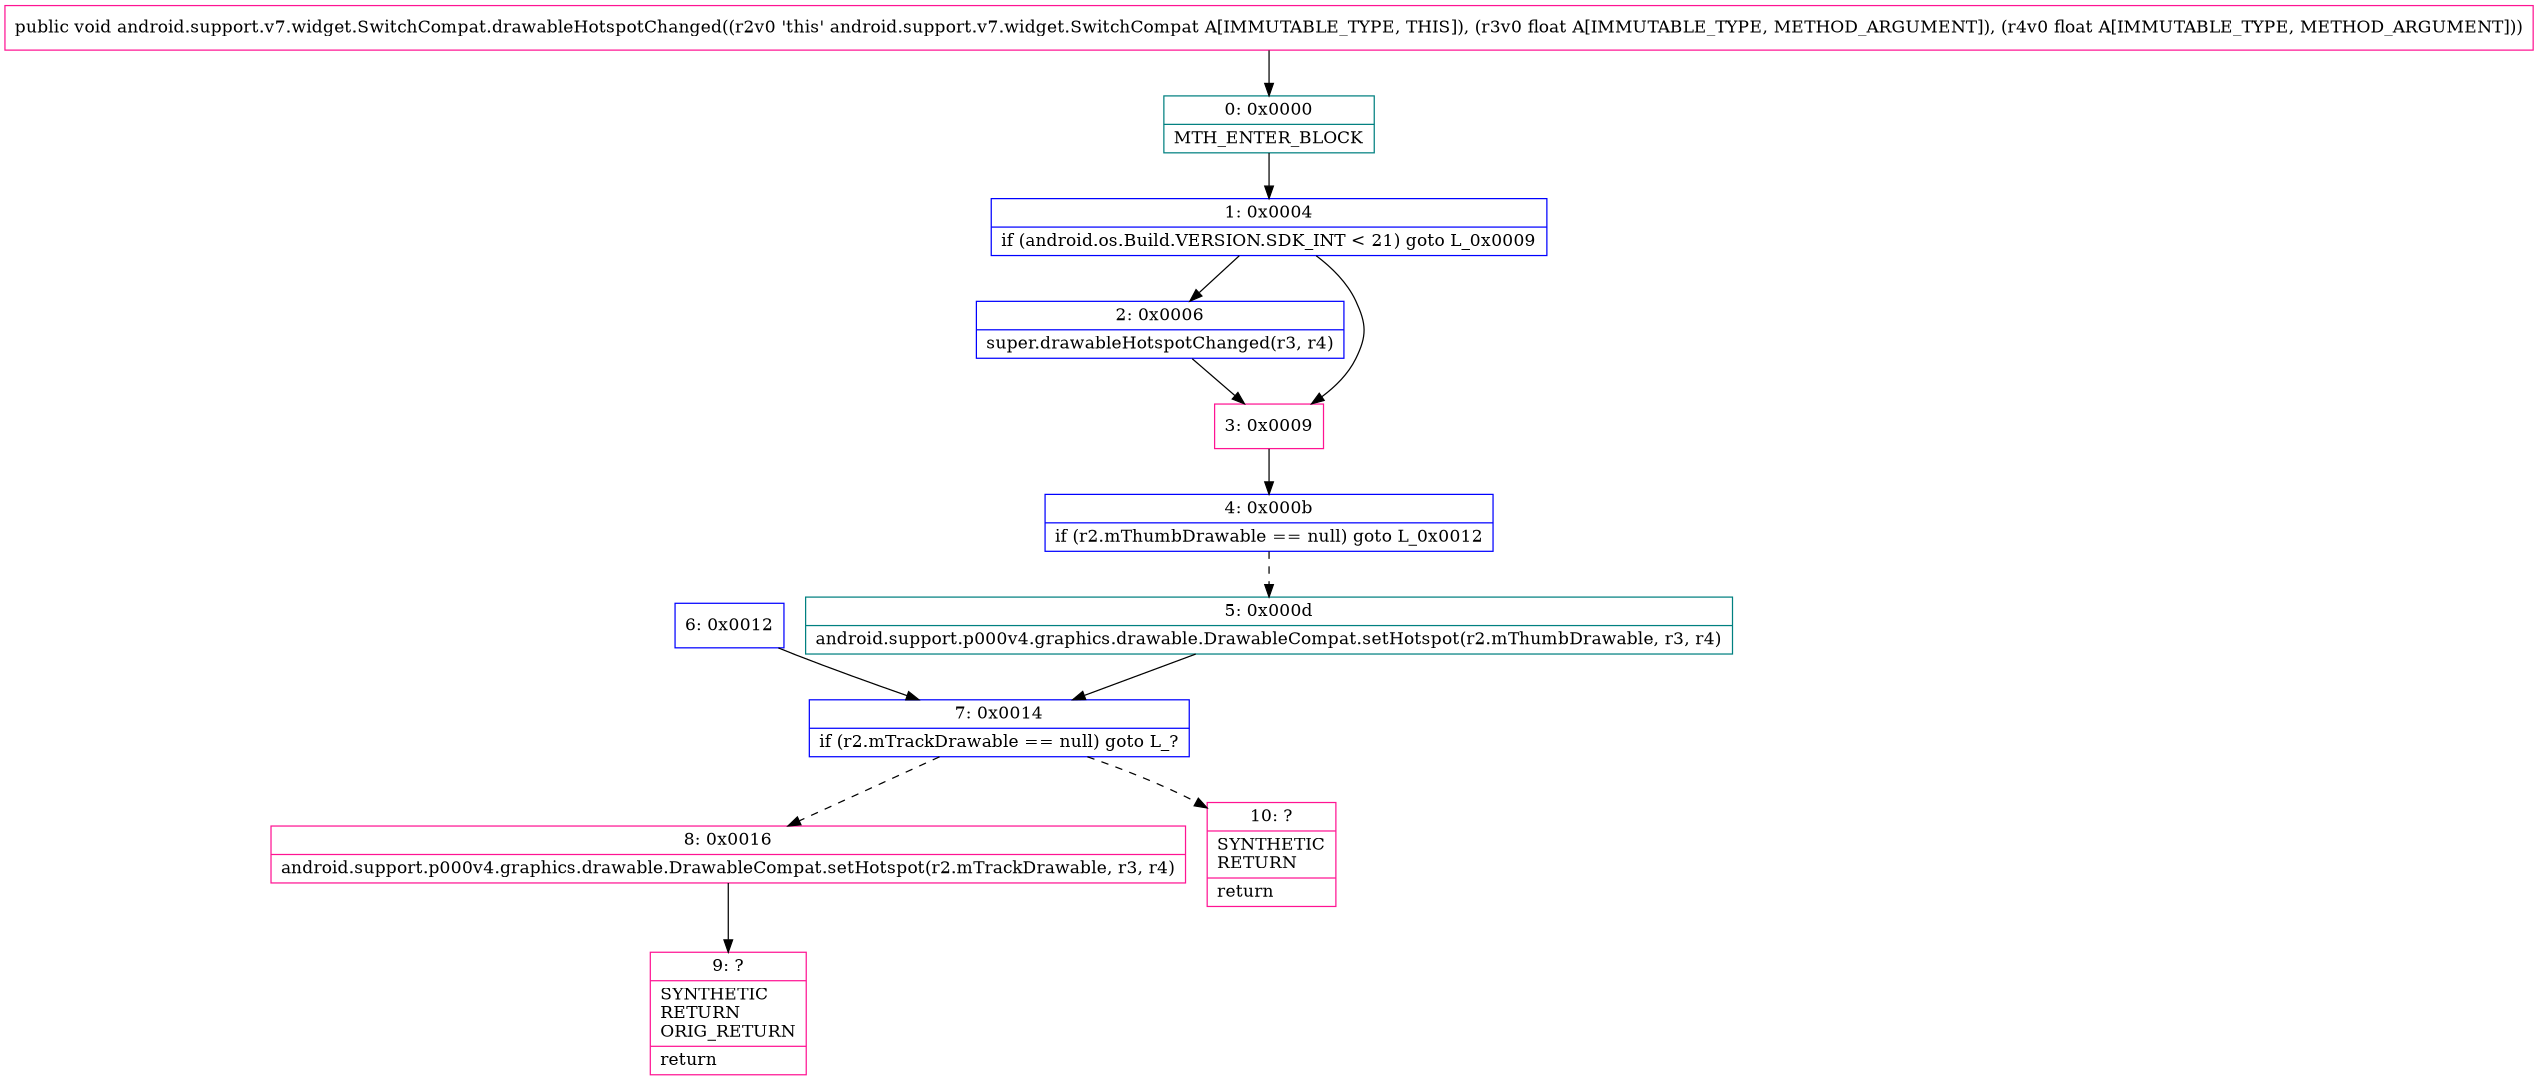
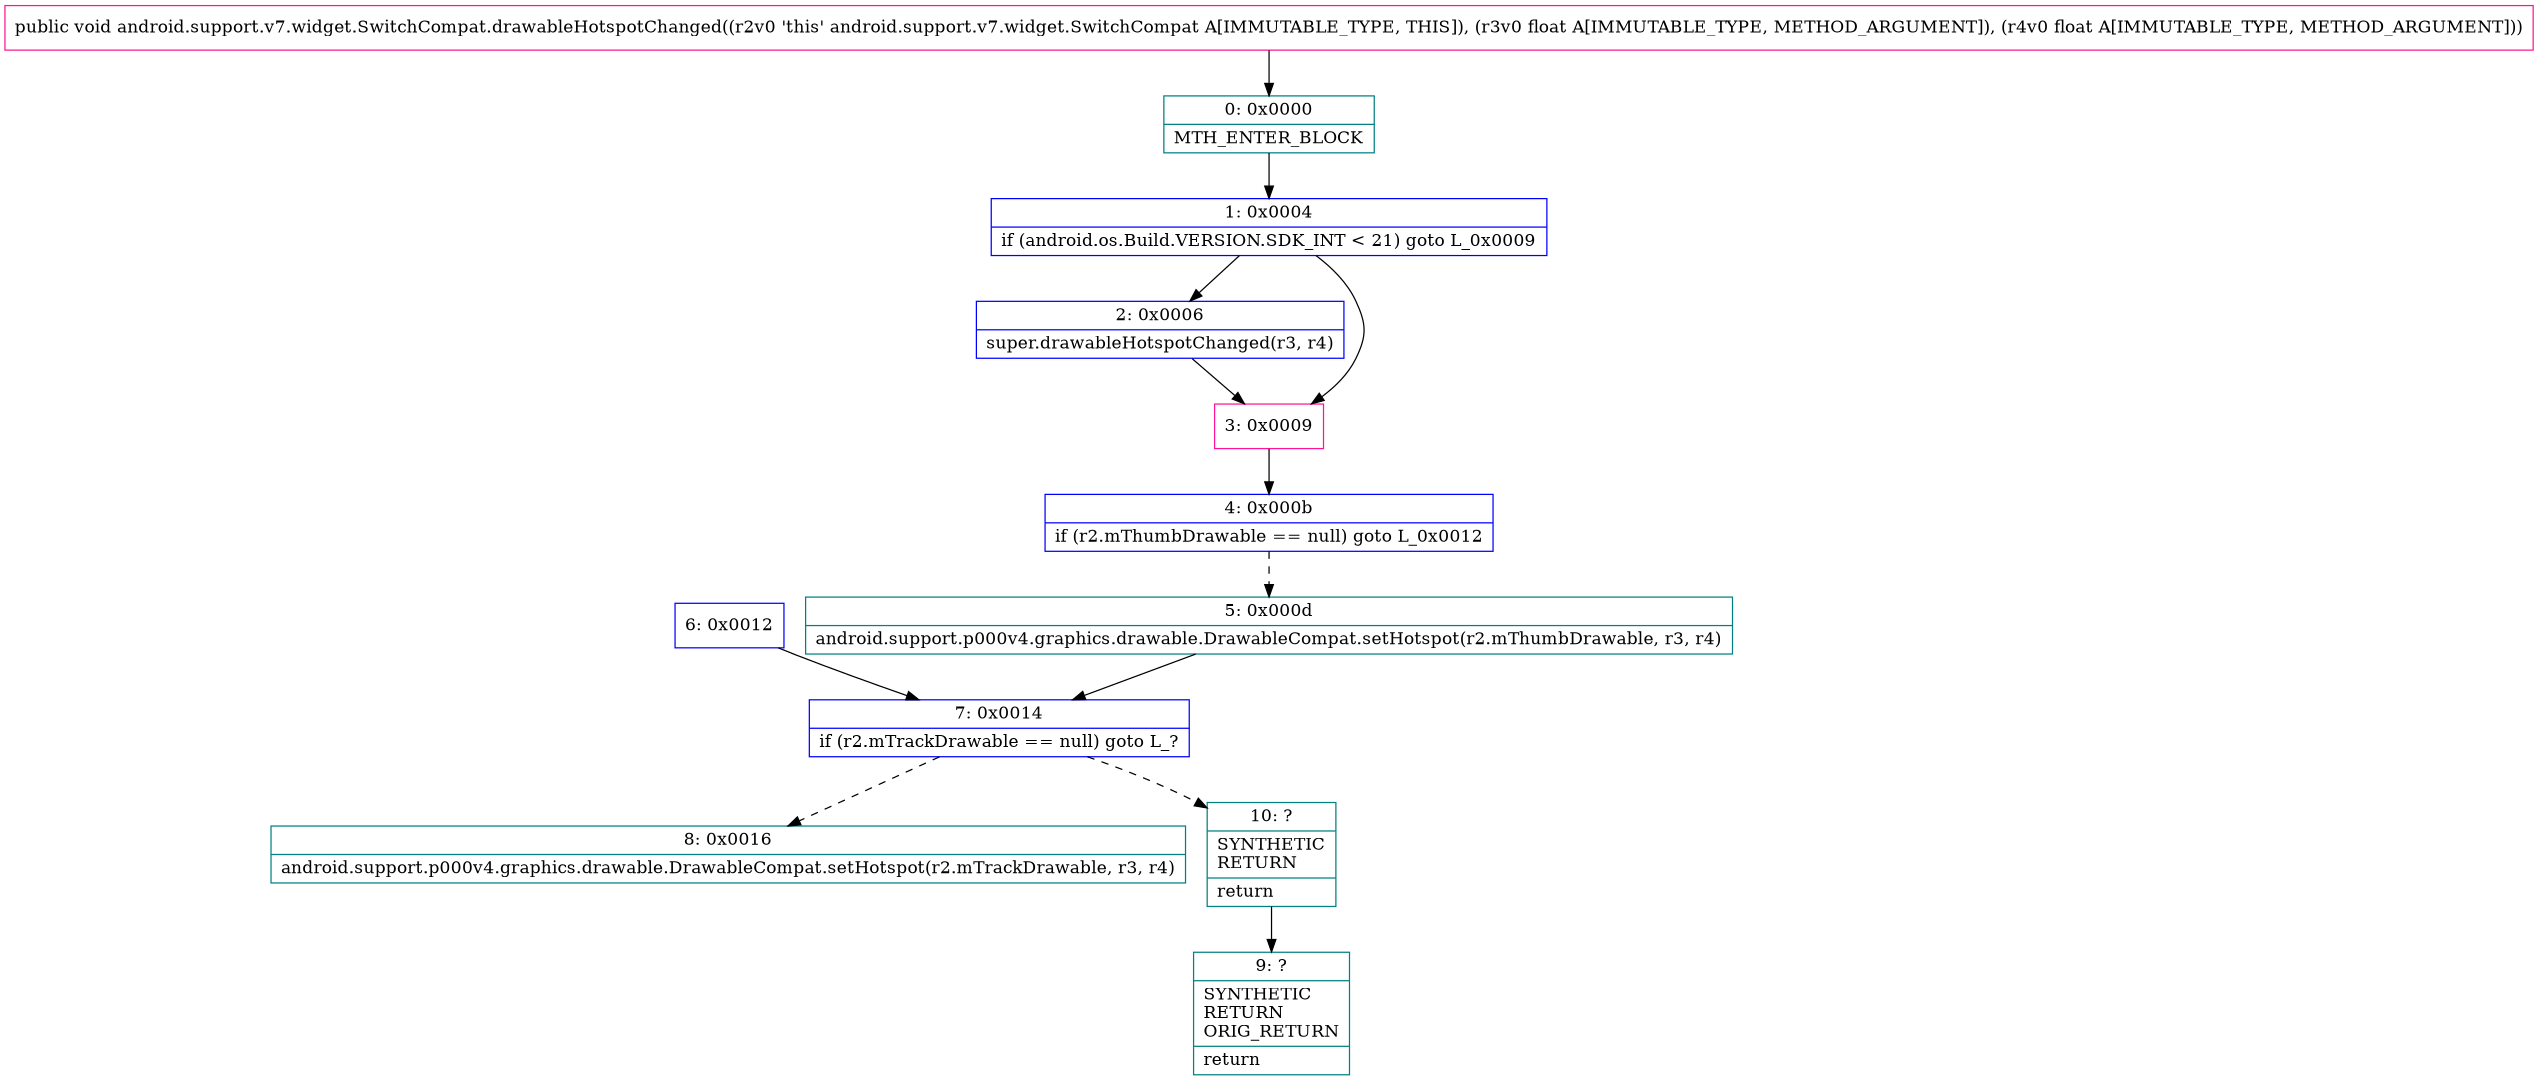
node "8: 0x0016": color deeppink -> teal
node "10: ?": color deeppink -> teal
edge "8: 0x0016" -> "9: ?": now "10: ?" -> "9: ?"
node "9: ?": color deeppink -> teal
